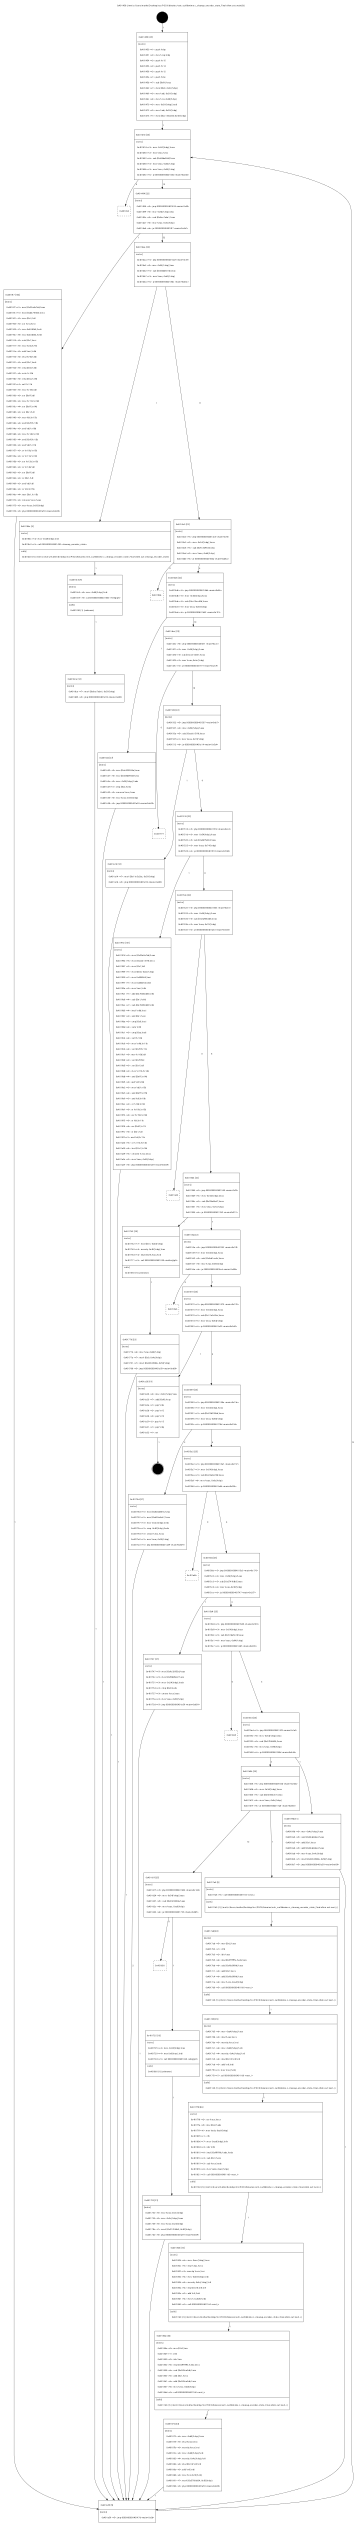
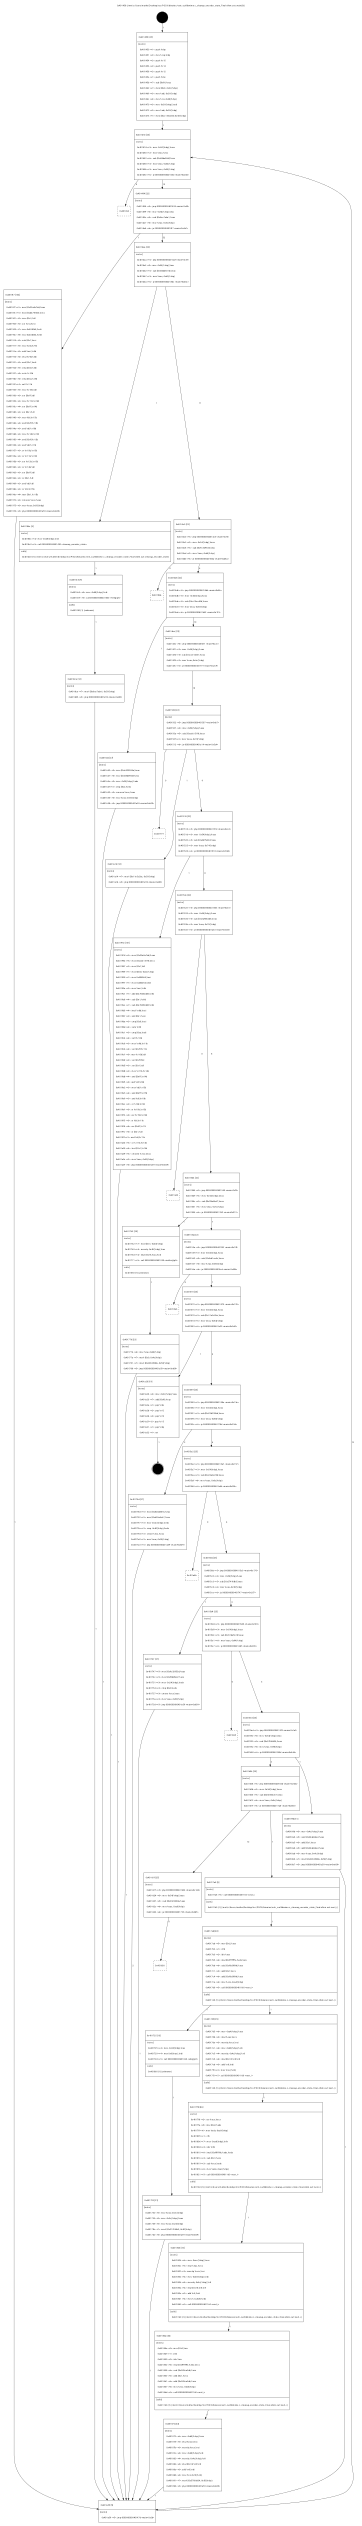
edge "0x4014ec [22]" -> "0x401719": now "0x401502 [22]" -> "0x401719"
edge "0x40161f [25]" -> "0x401725 [13]": now "0x4017ad [40]" -> "0x401725 [13]"
